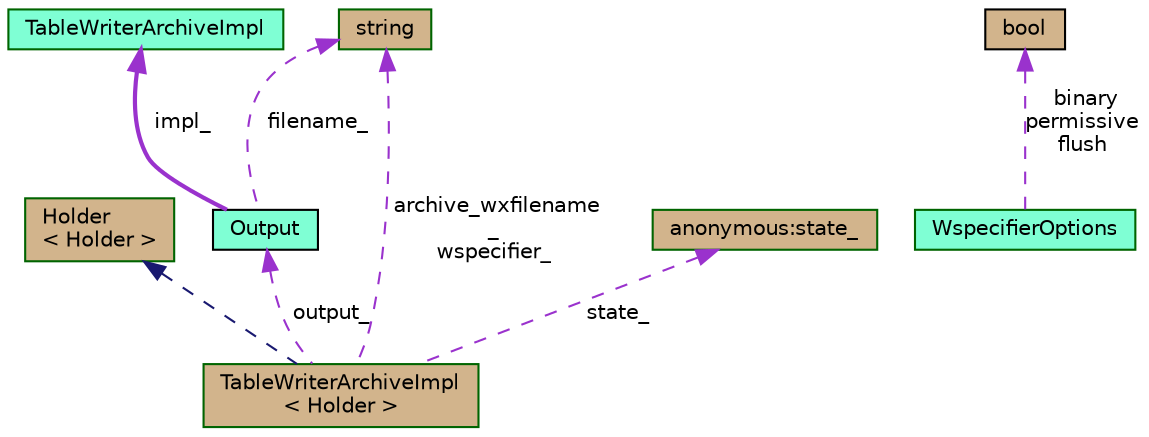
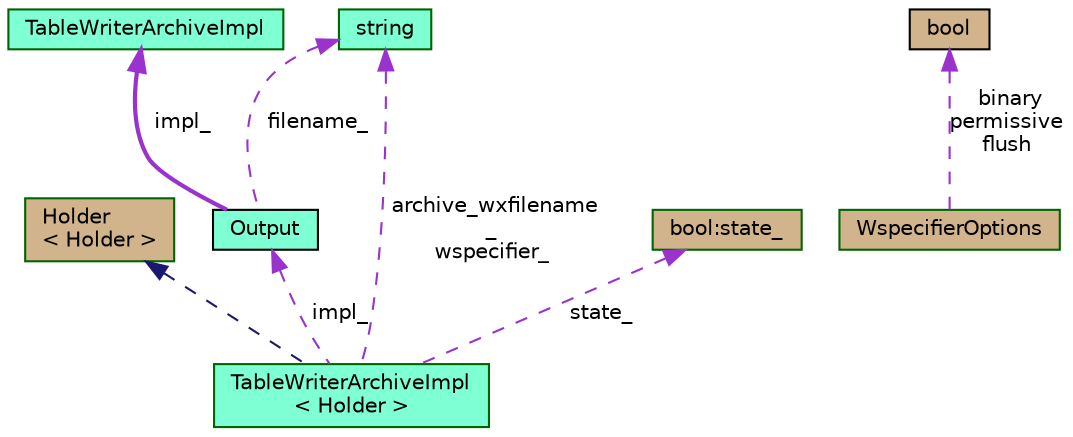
node "string": fillcolor tan -> aquamarine
node "anonymous:state_": label "anonymous:state_" -> "bool:state_"
node "WspecifierOptions": fillcolor aquamarine -> tan
edge "TableWriterArchiveImpl < Holder >" -> "Output": label " output_" -> " impl_"
node "TableWriterArchiveImpl < Holder >": fillcolor tan -> aquamarine
